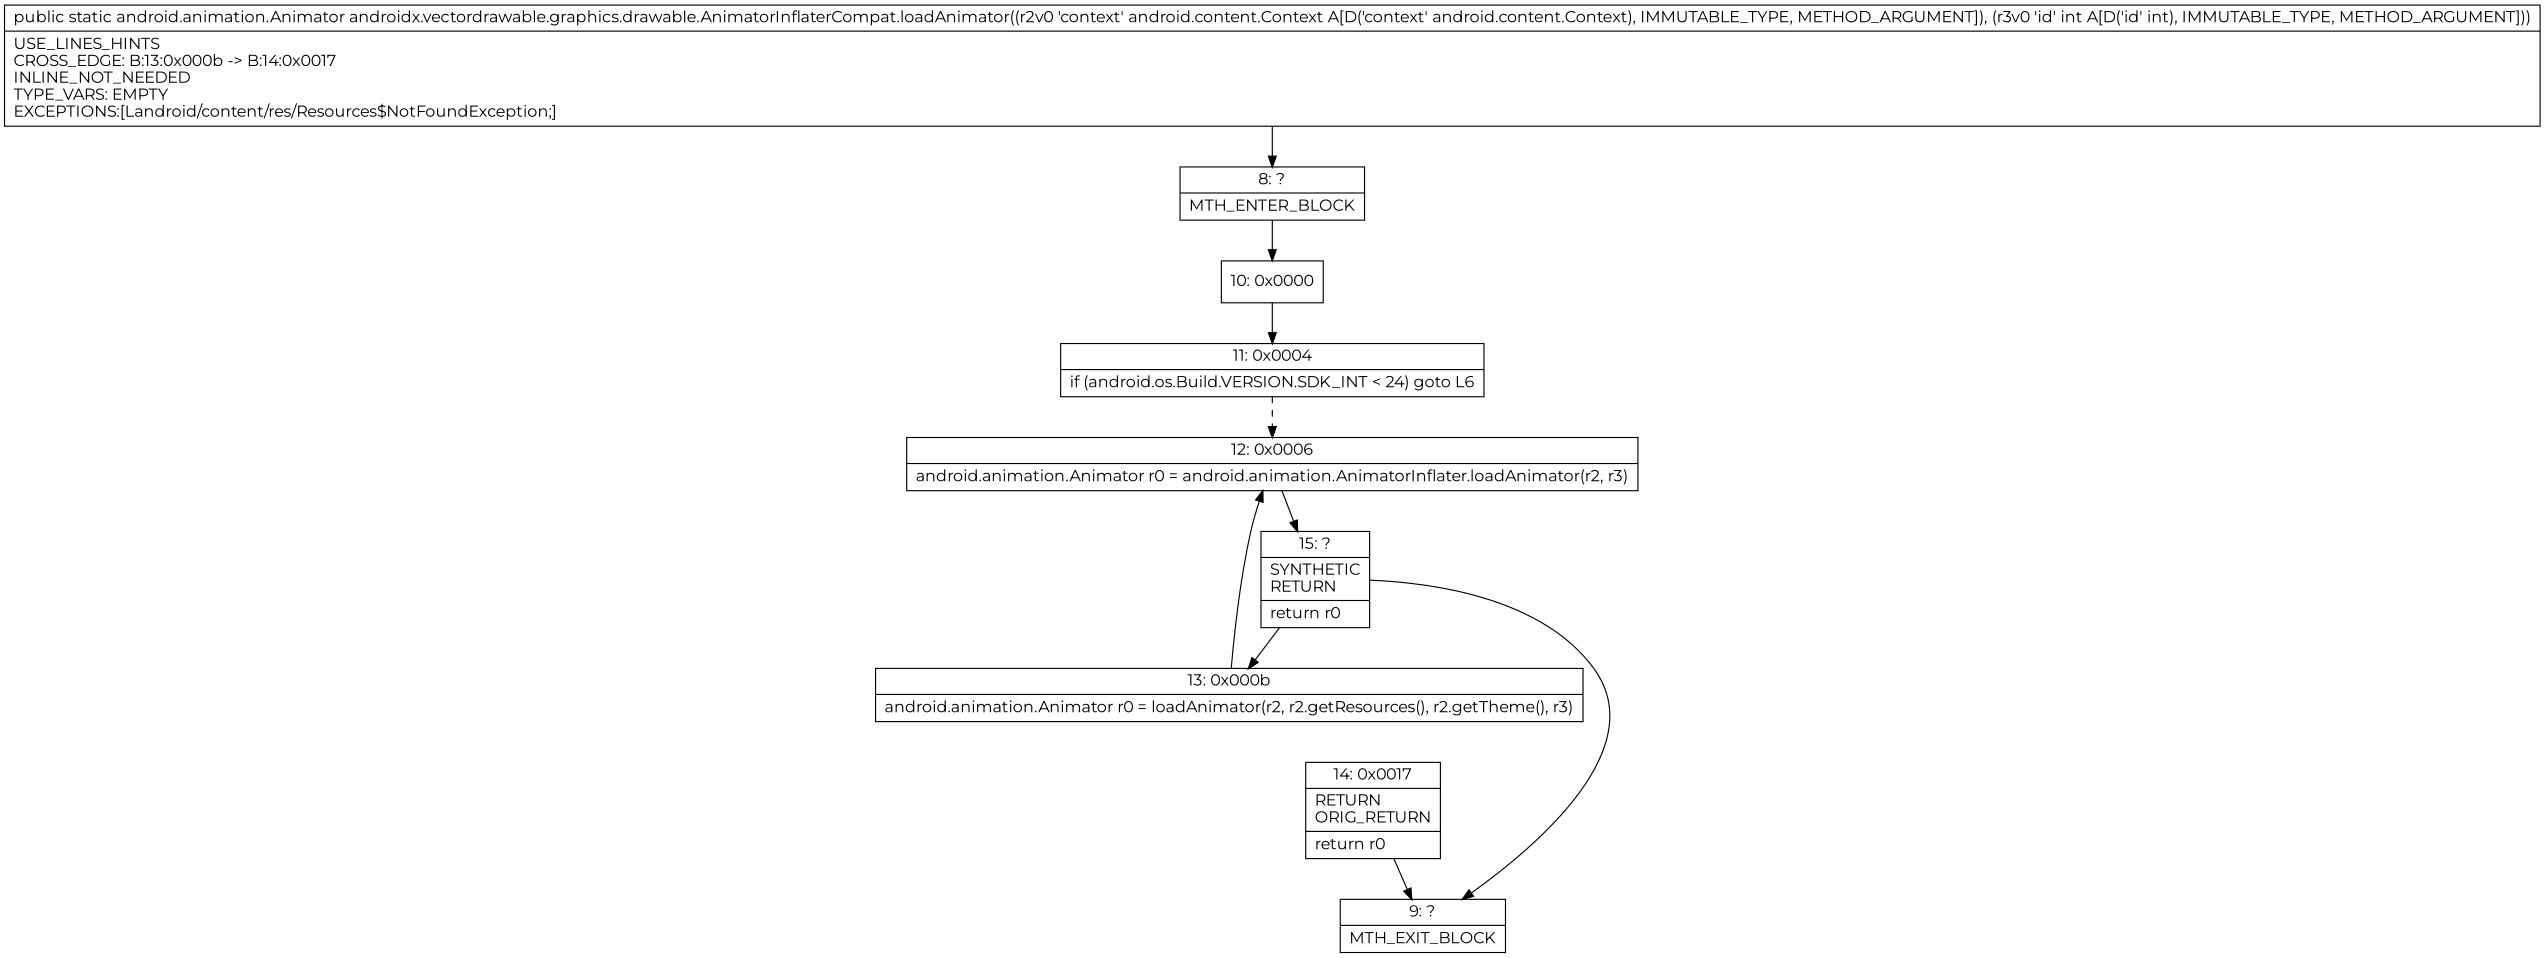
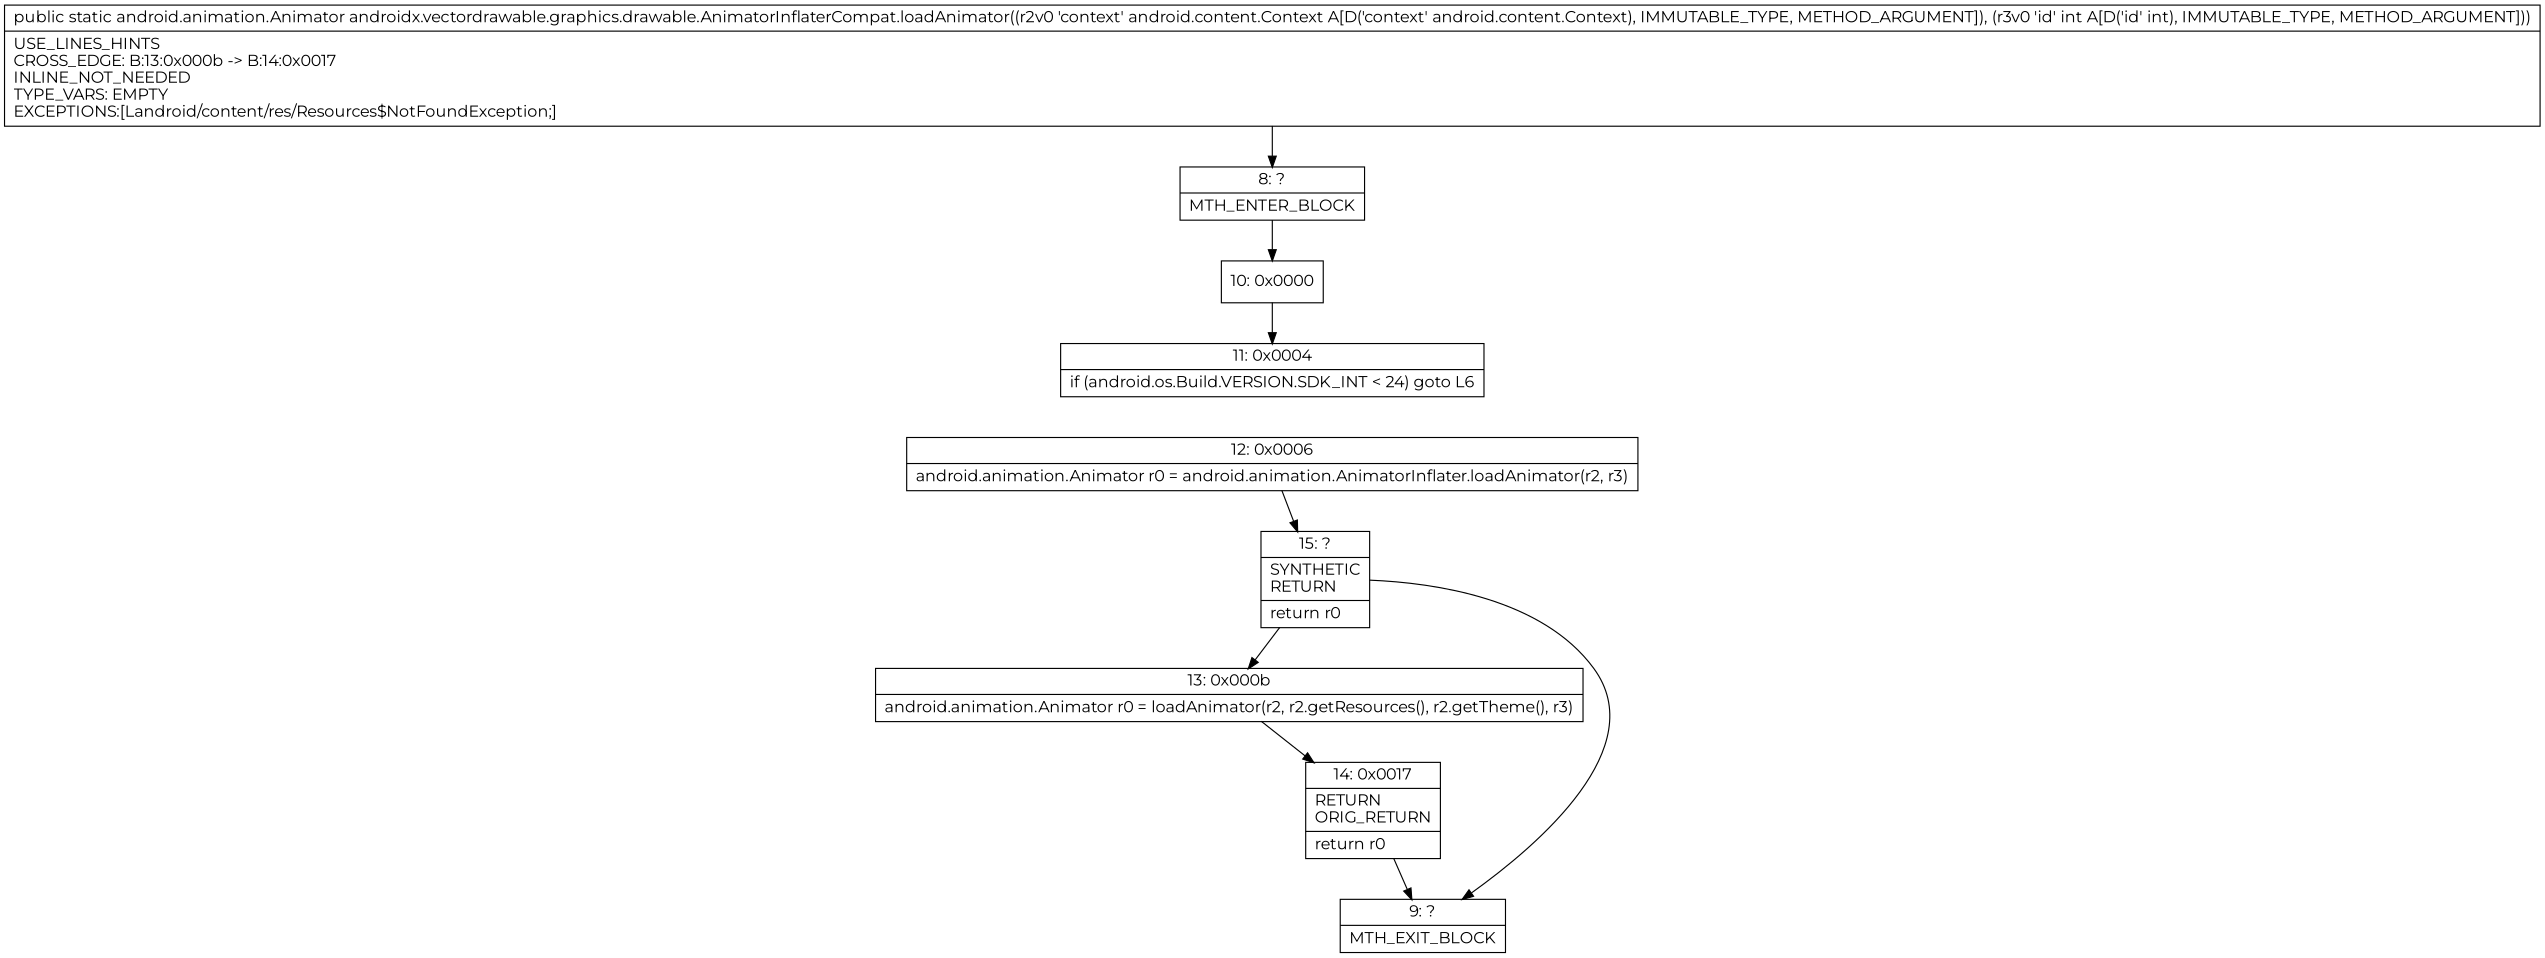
edge "11: 0x0004" -> "12: 0x0006": removed
edge "13: 0x000b" -> "12: 0x0006": now "13: 0x000b" -> "14: 0x0017"
